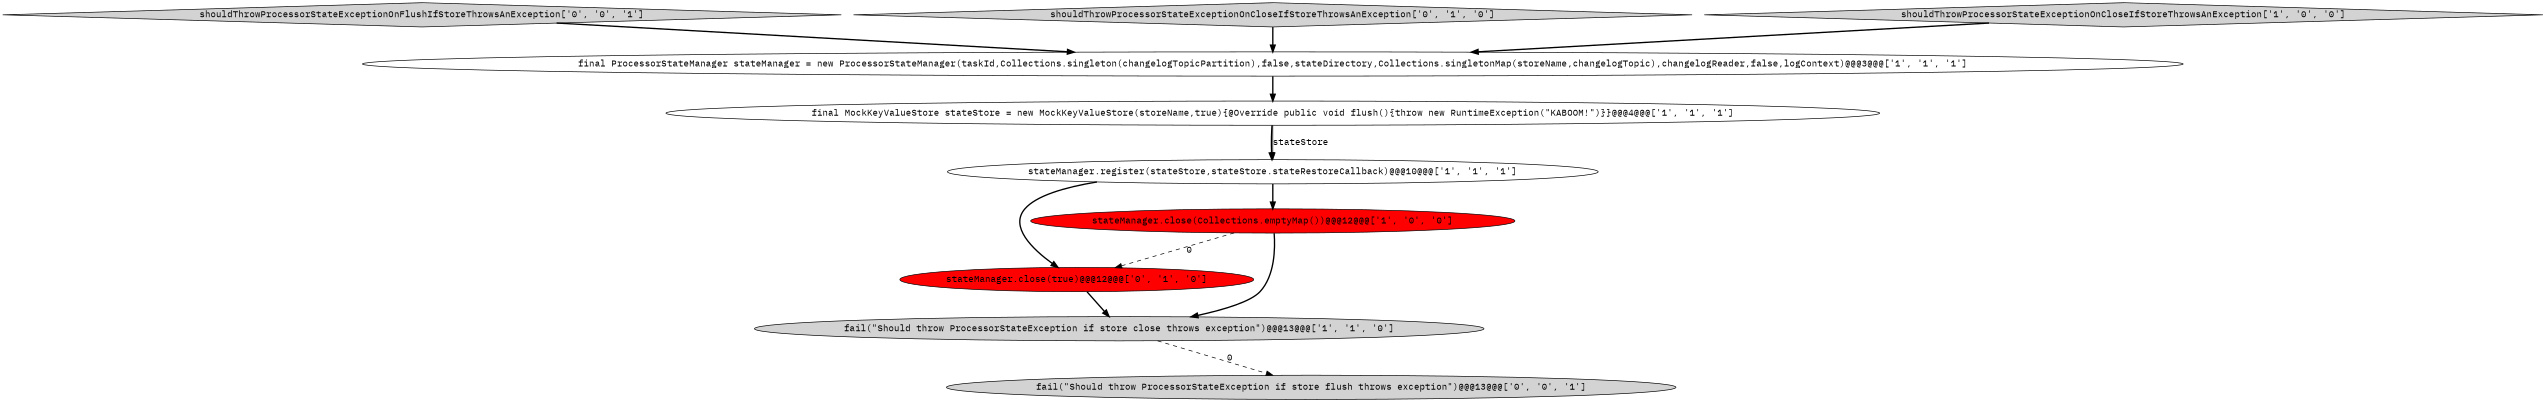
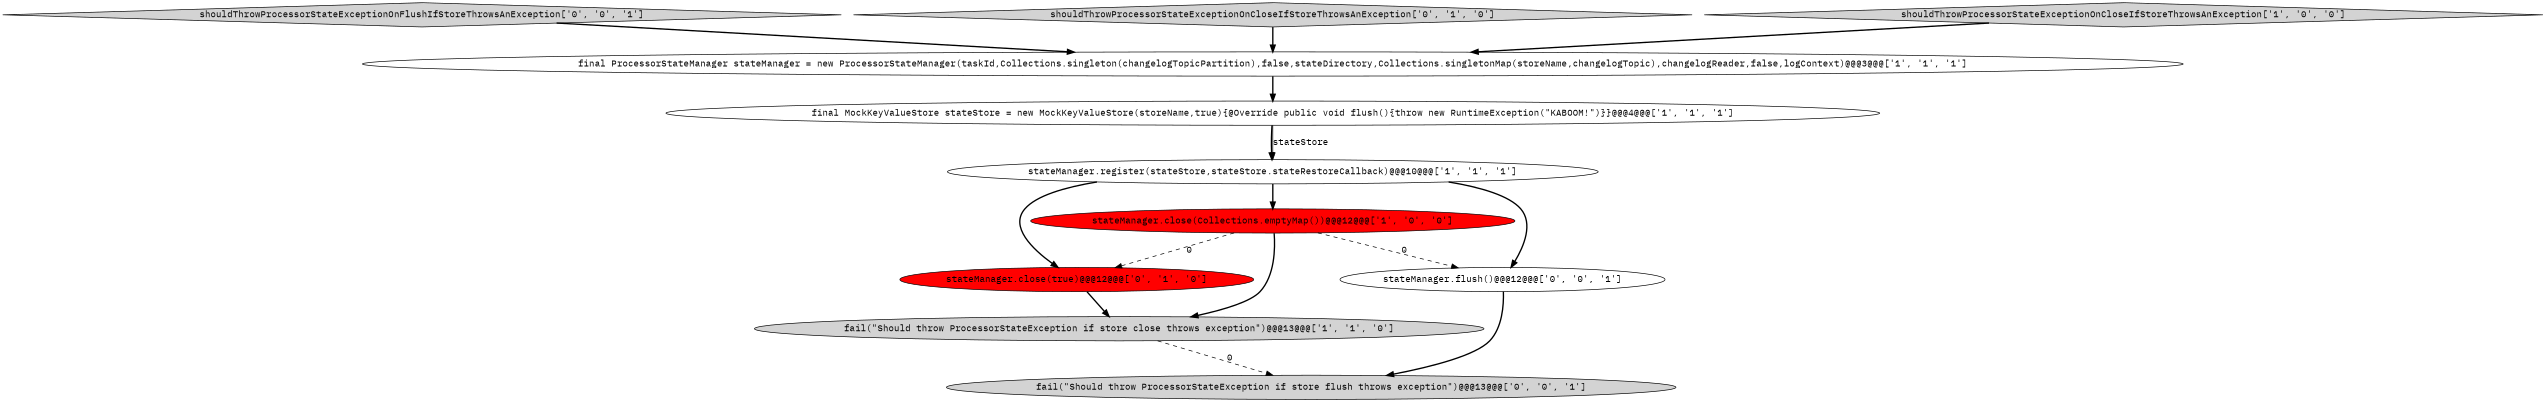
node "stateManager.flush()@@@12@@@['0', '0', '1']": added
